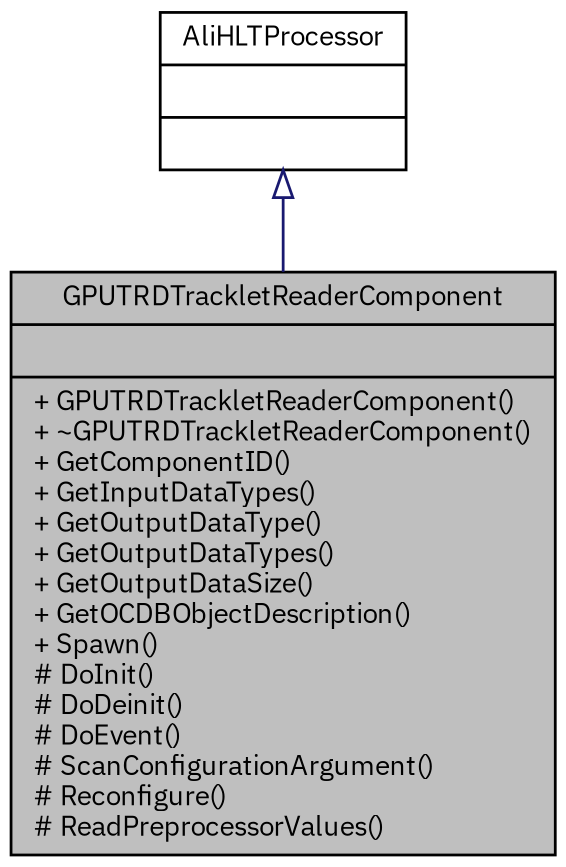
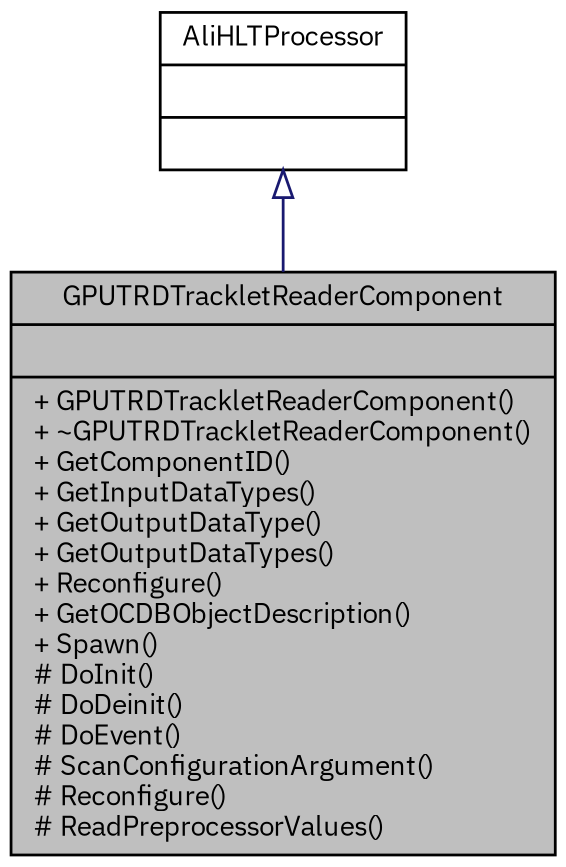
node "GPUTRDTrackletReaderComponent": text "+ GetOutputDataSize()" -> "+ Reconfigure()"
